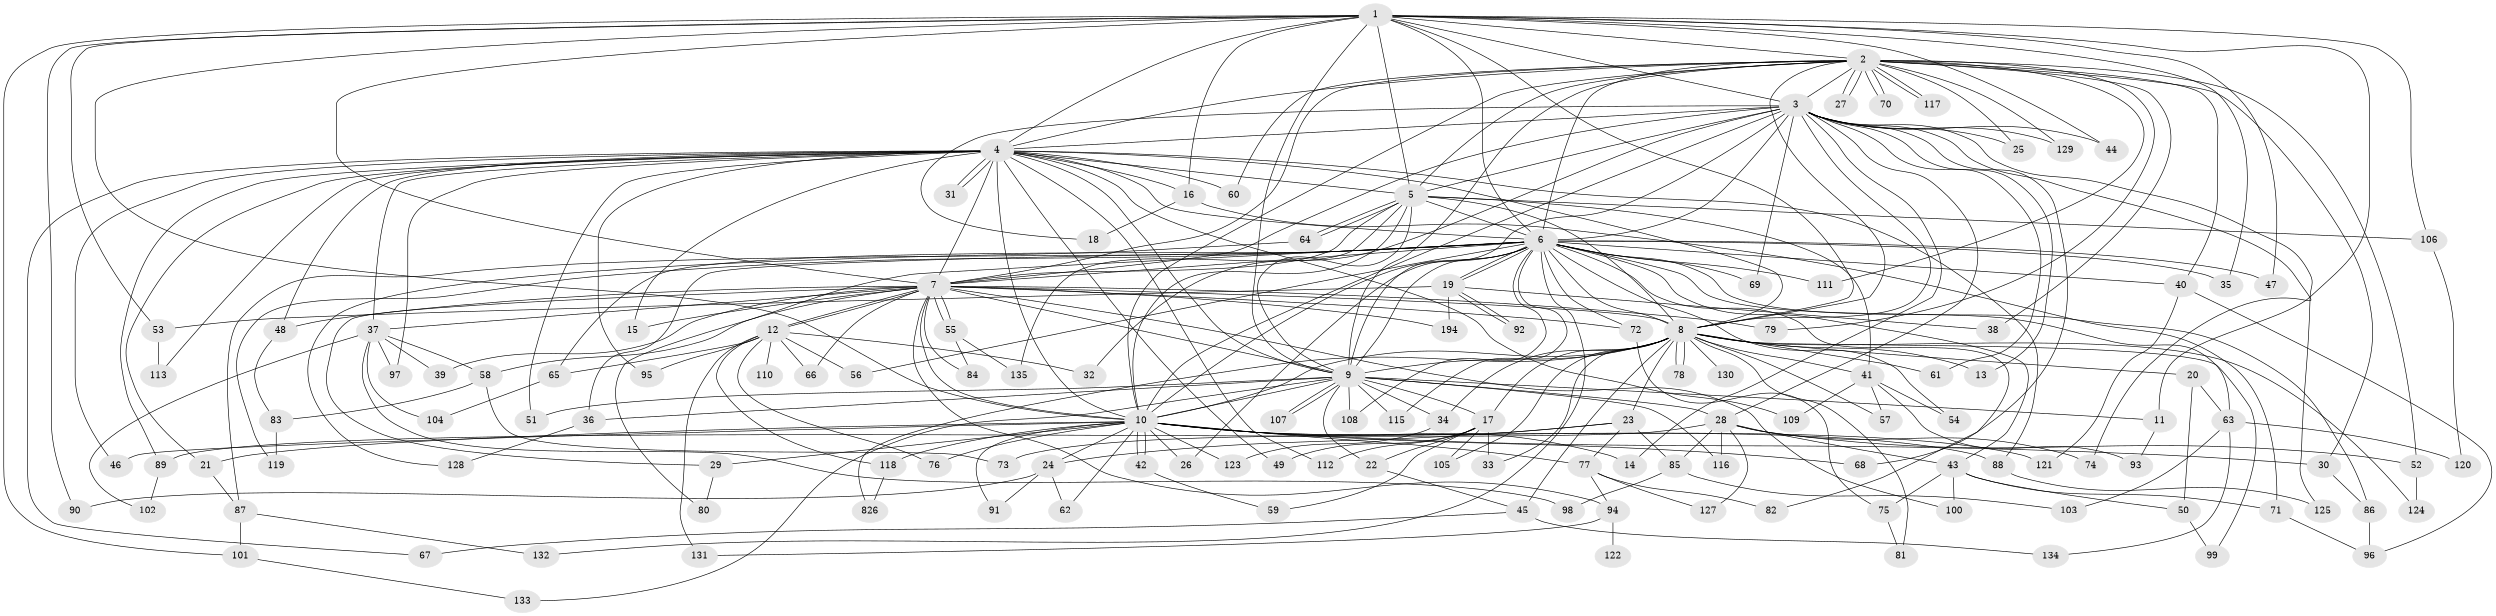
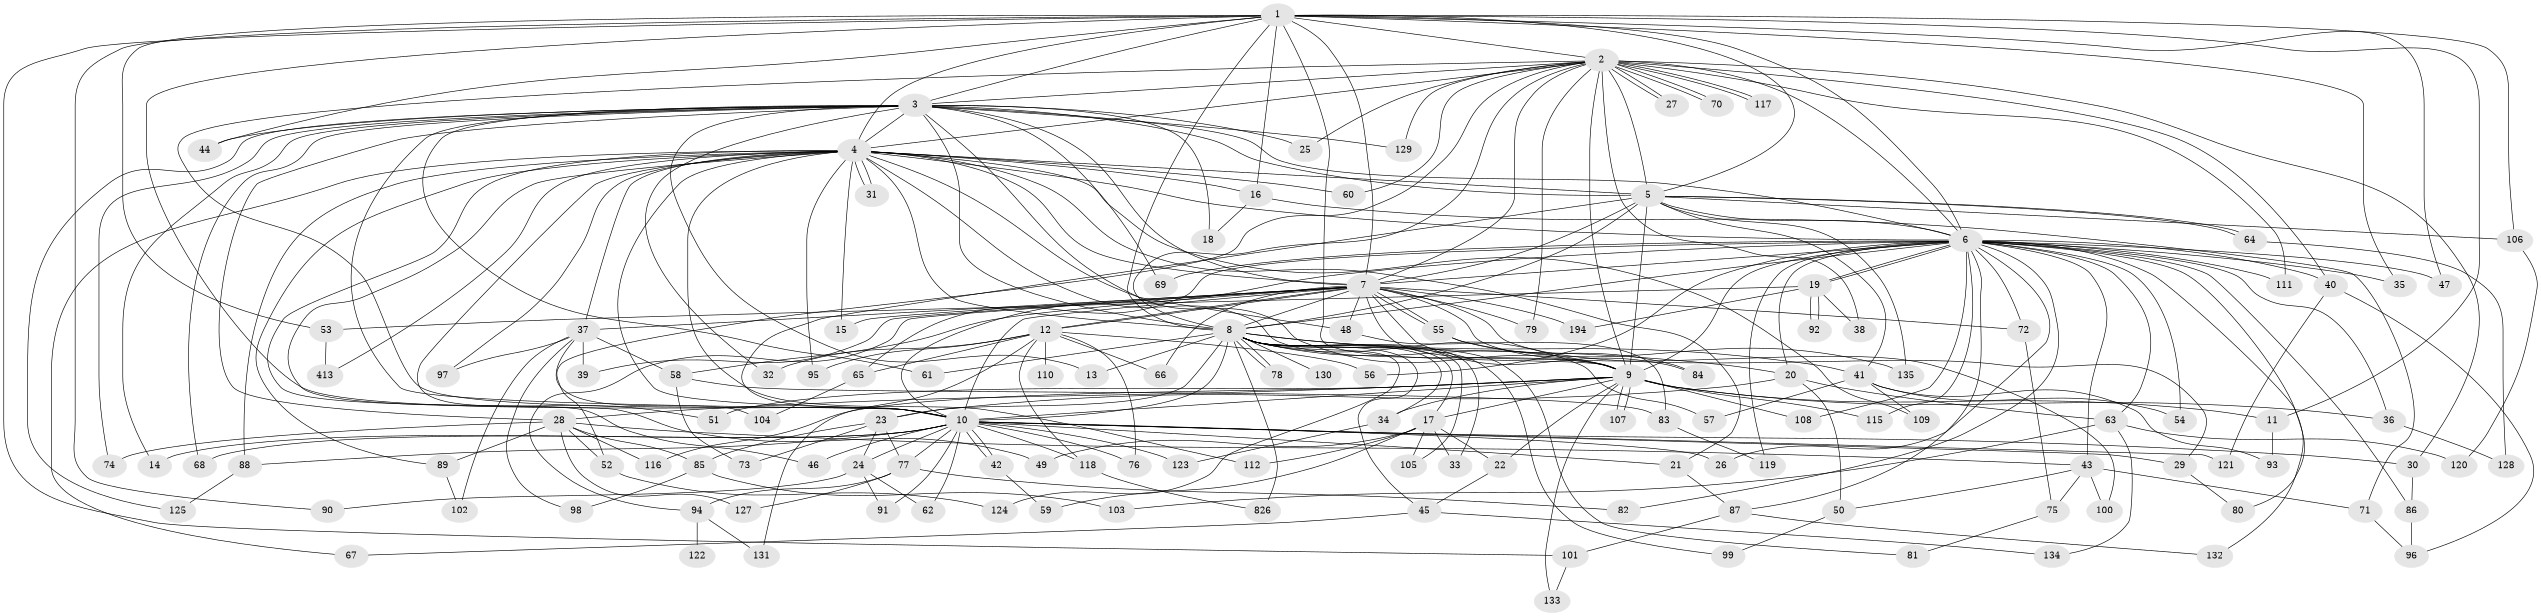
edge "6" -- "20": added
node "113": label "113" -> "413"
edge "20" -- "23": added
